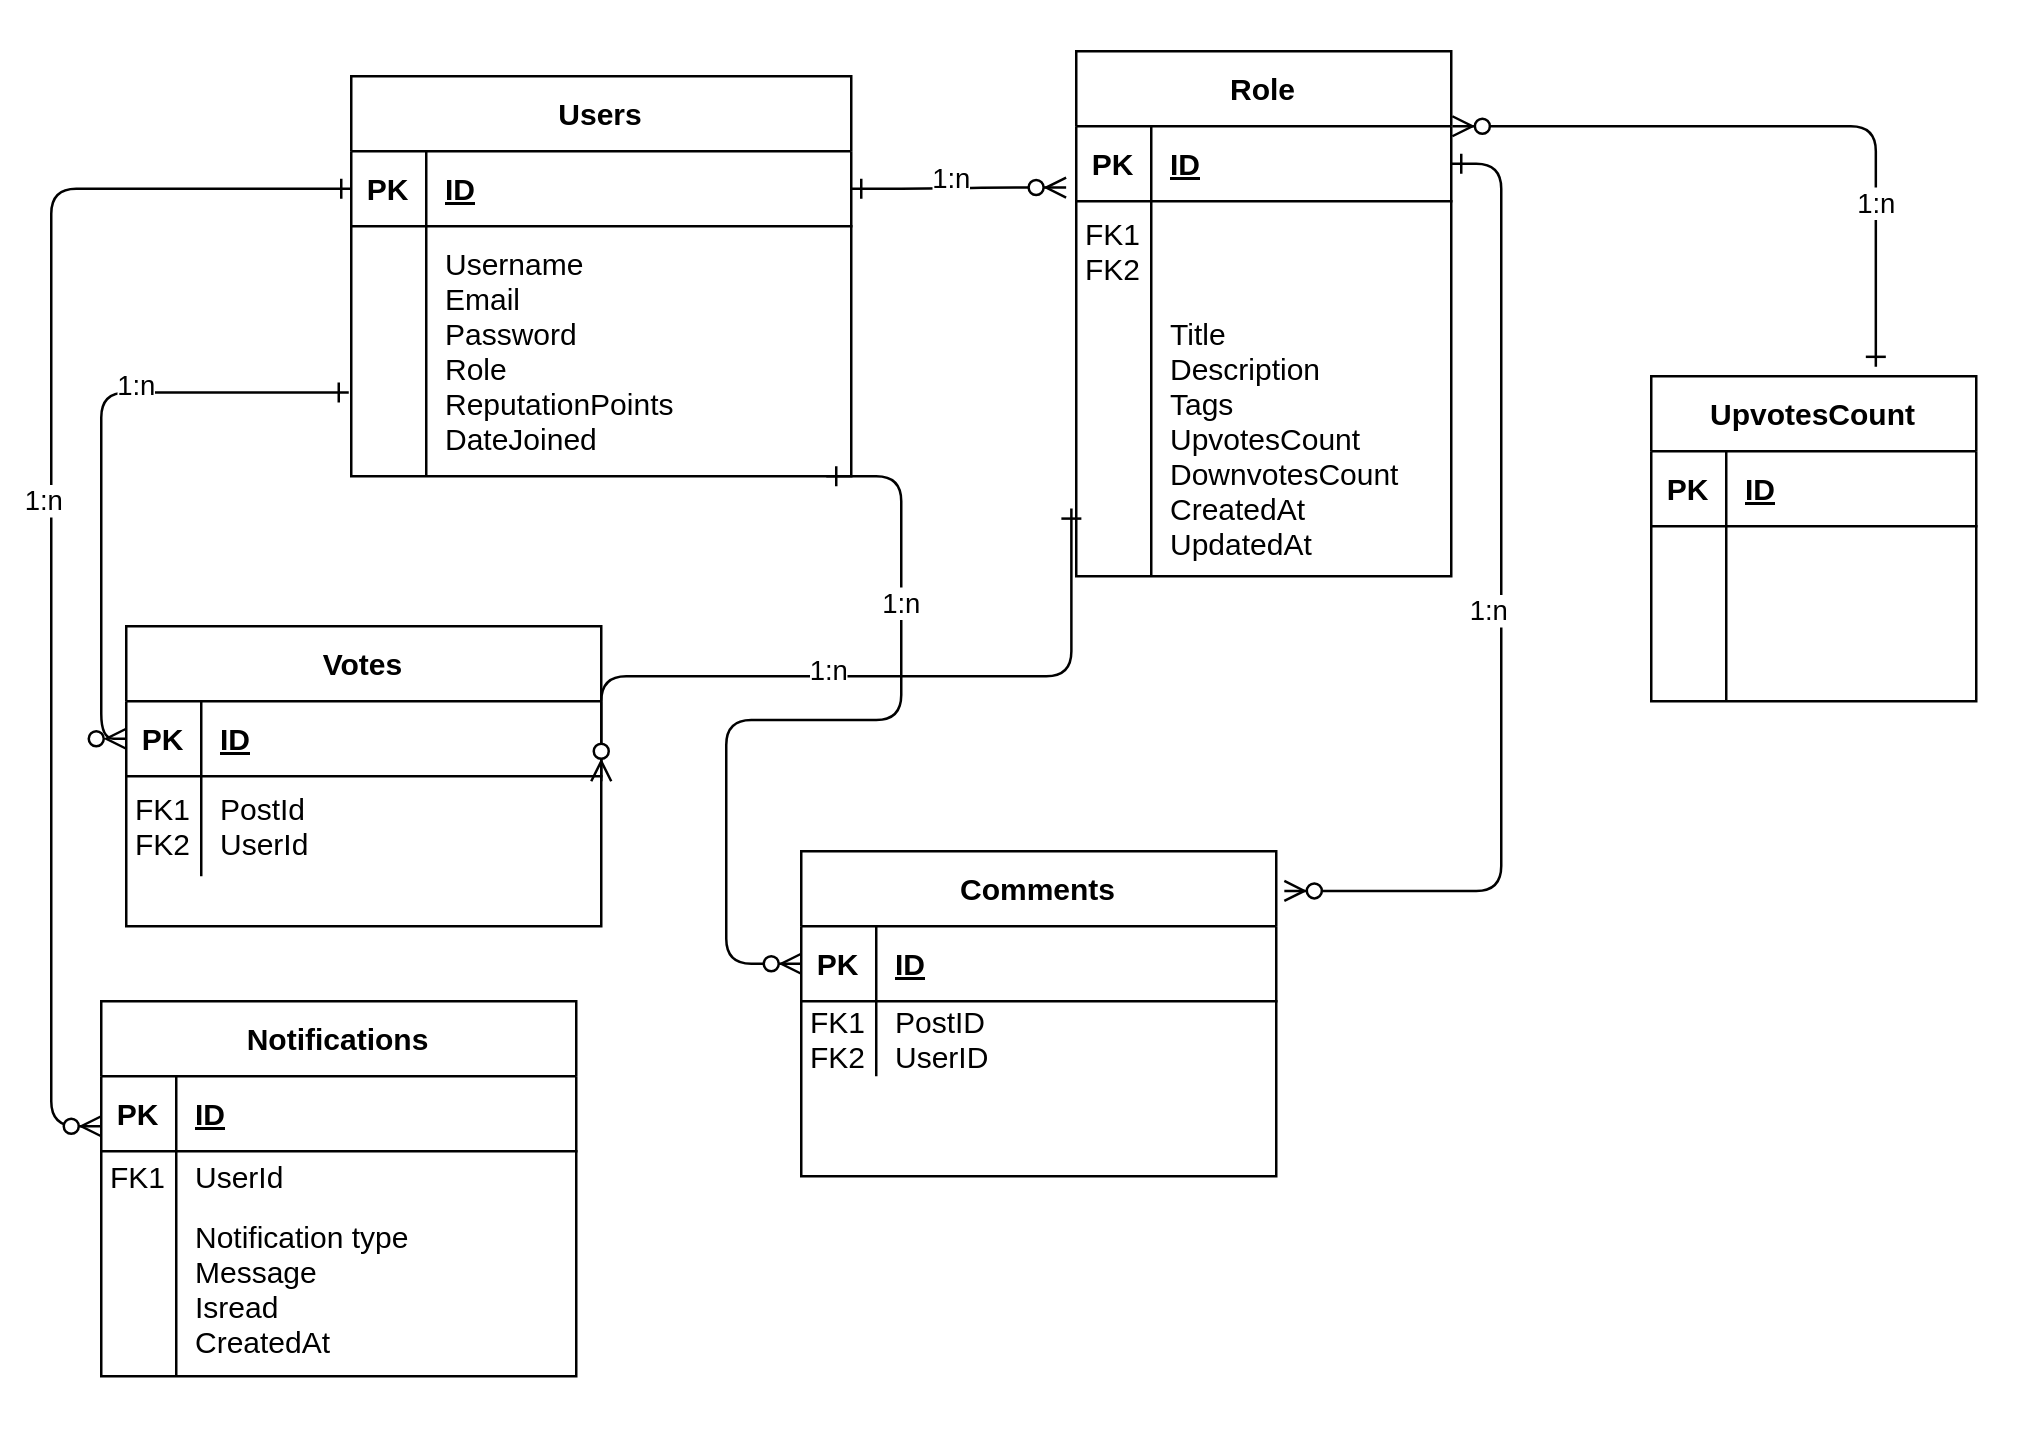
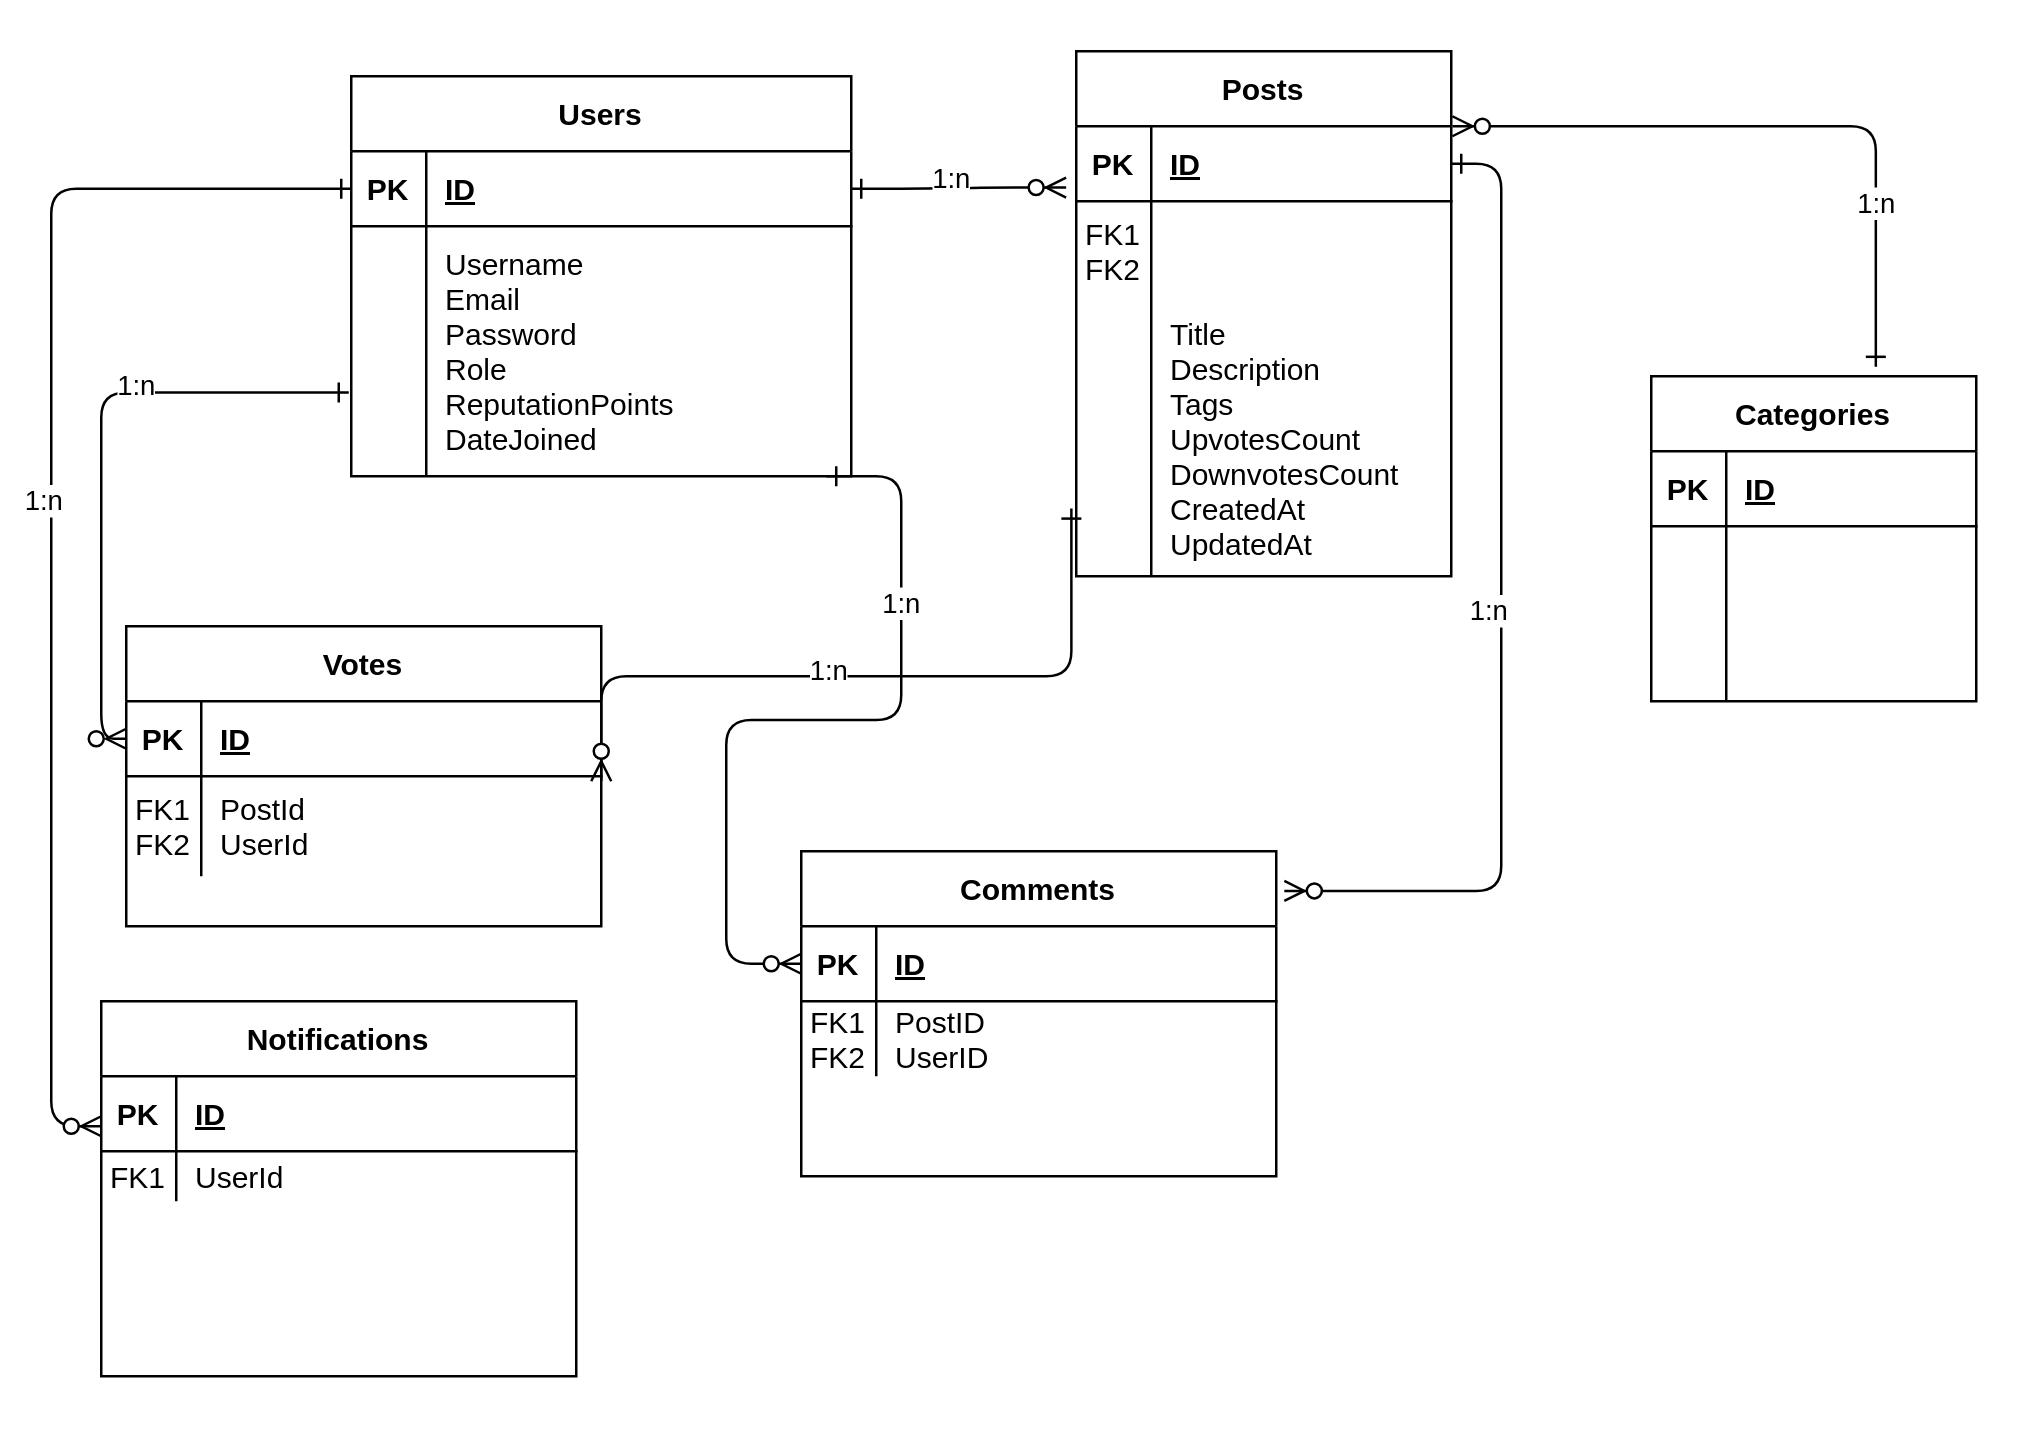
node "Role": label "Role" -> "Posts"
node "UpvotesCount": label "UpvotesCount" -> "Categories"
node "Notification type Message Isread CreatedAt": removed
